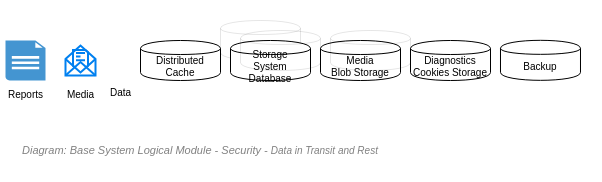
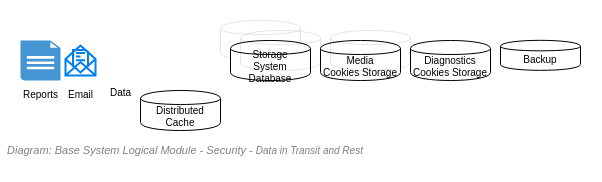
node "Backup": size 80x40 -> 80x30
node "Reports": moved (26, 61) -> (41, 61)
node "Distributed Cache": moved (181, 61) -> (181, 111)
node "Media Blob Storage": label "Media Blob Storage" -> "Media Cookies Storage"
node "Media": label "Media" -> "Email"
node "Diagram: Base System Logical Module - Security - Data in Transit and Rest": moved (281, 151) -> (266, 151)
